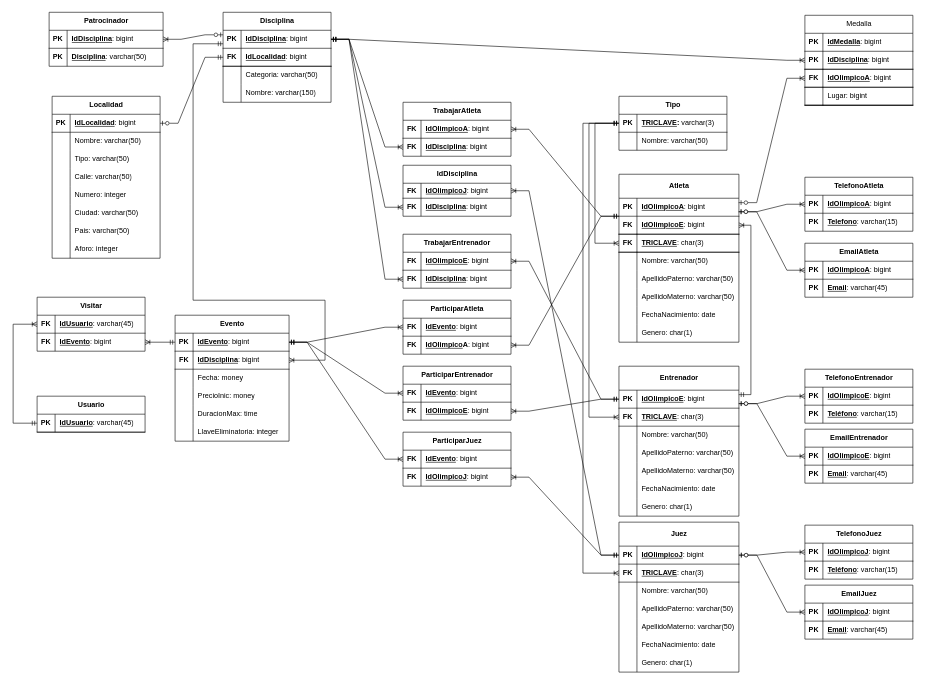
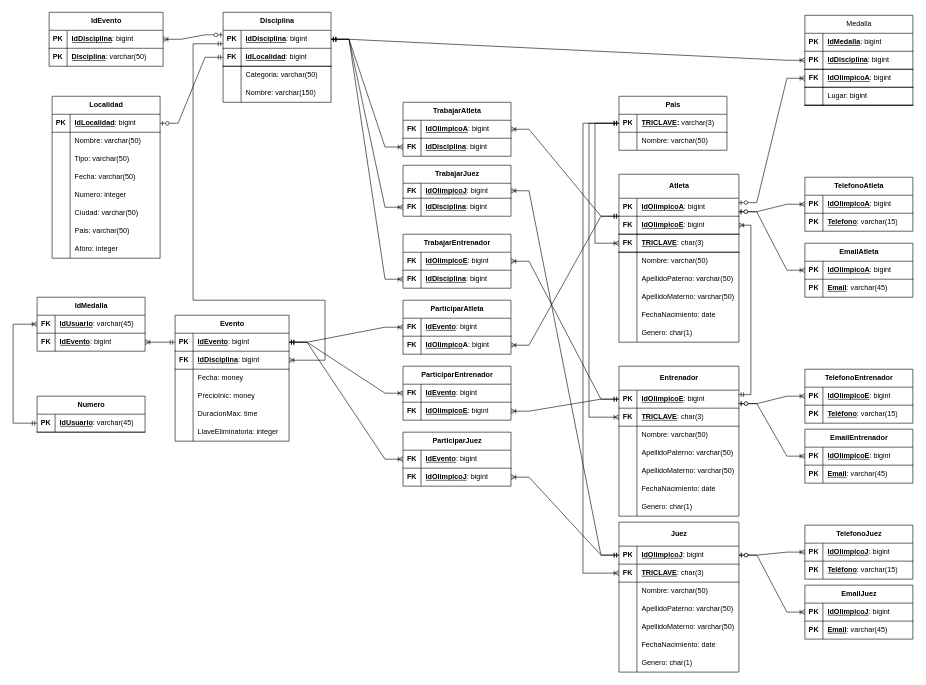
node "Patrocinador": label "Patrocinador" -> "IdEvento"
node "Tipo": label "Tipo" -> "Pais"
node "IdDisciplina": label "IdDisciplina" -> "TrabajarJuez"
node "Calle: varchar(50)": label "Calle: varchar(50)" -> "Fecha: varchar(50)"
node "Visitar": label "Visitar" -> "IdMedalla"
node "Usuario": label "Usuario" -> "Numero"
